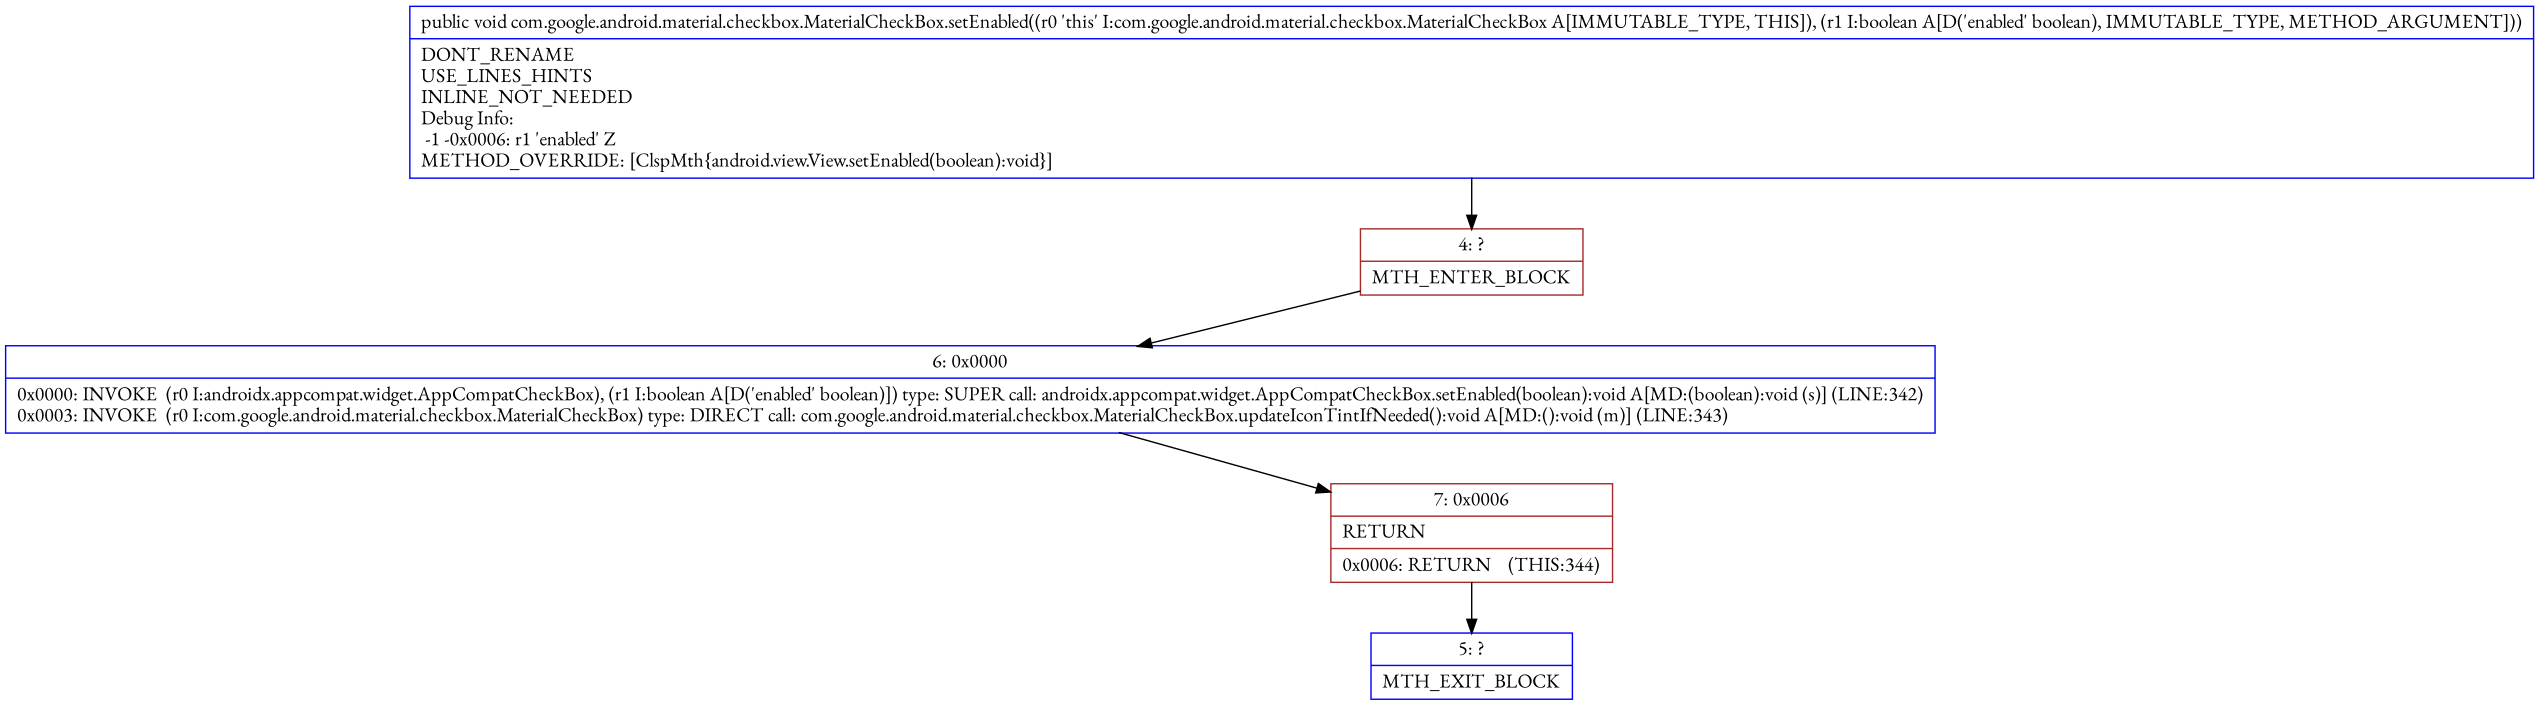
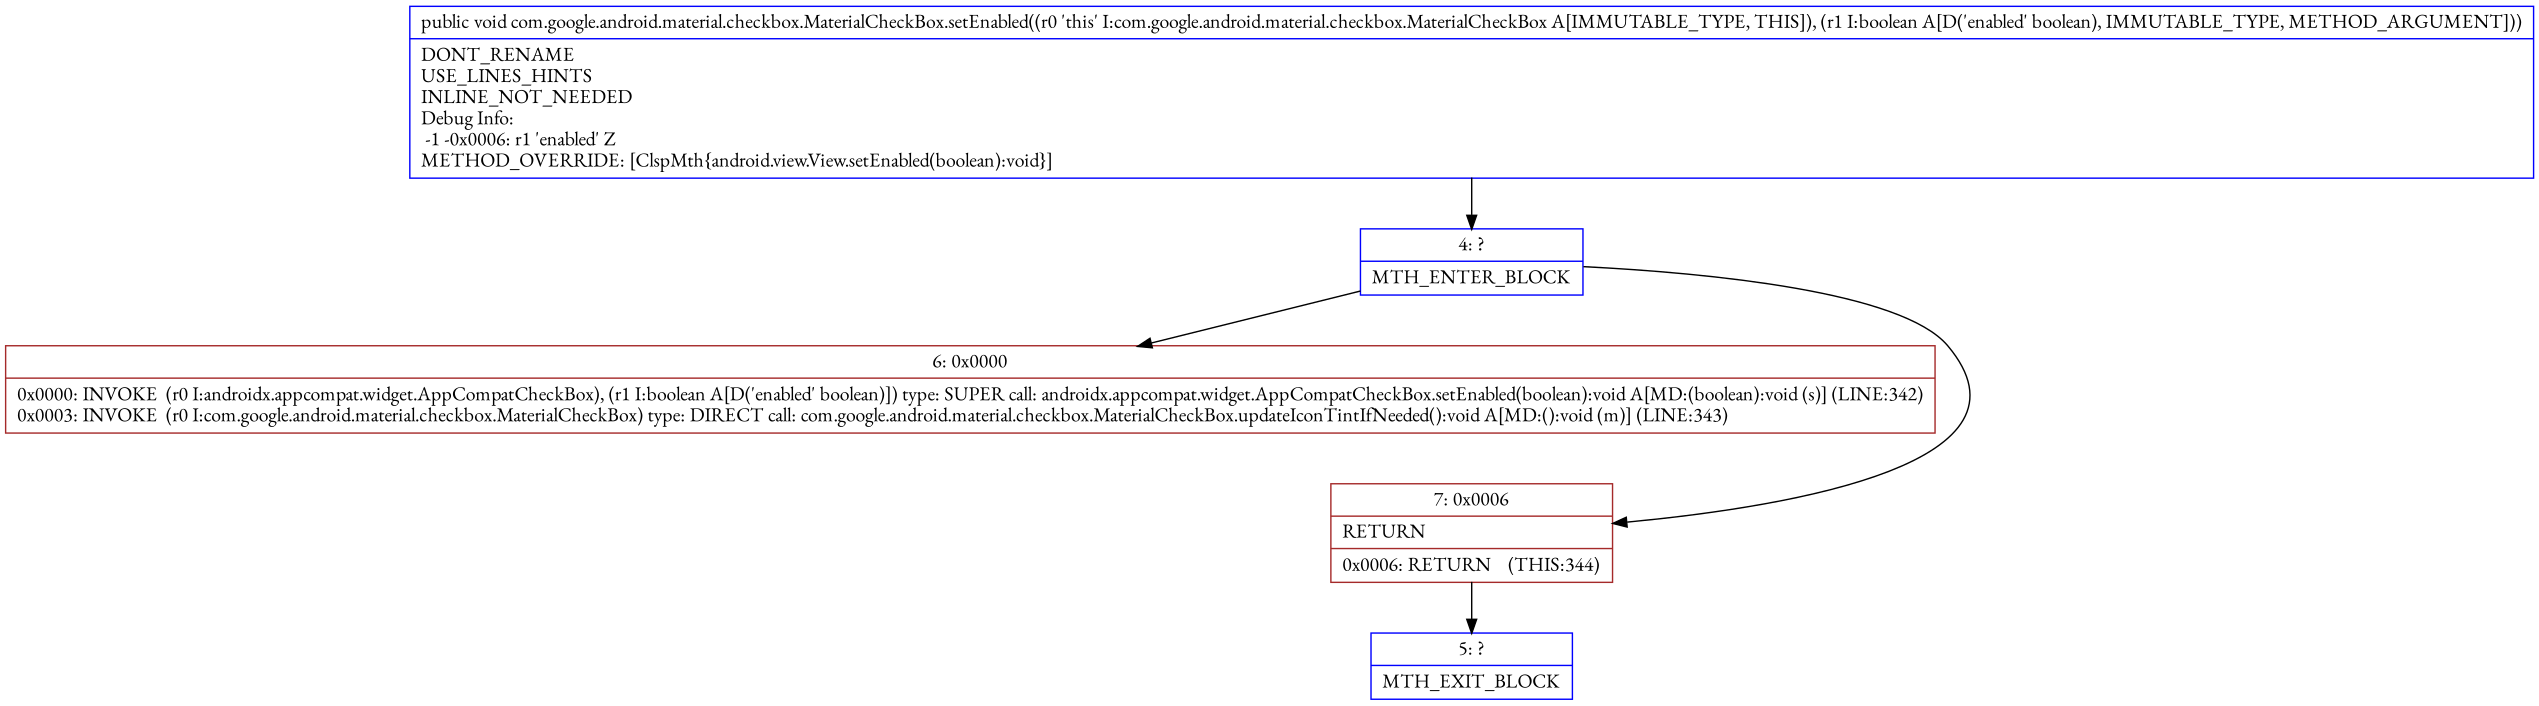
node "4: ?": color brown -> blue
node "6: 0x0000": color blue -> brown
edge "6: 0x0000" -> "7: 0x0006": now "4: ?" -> "7: 0x0006"
